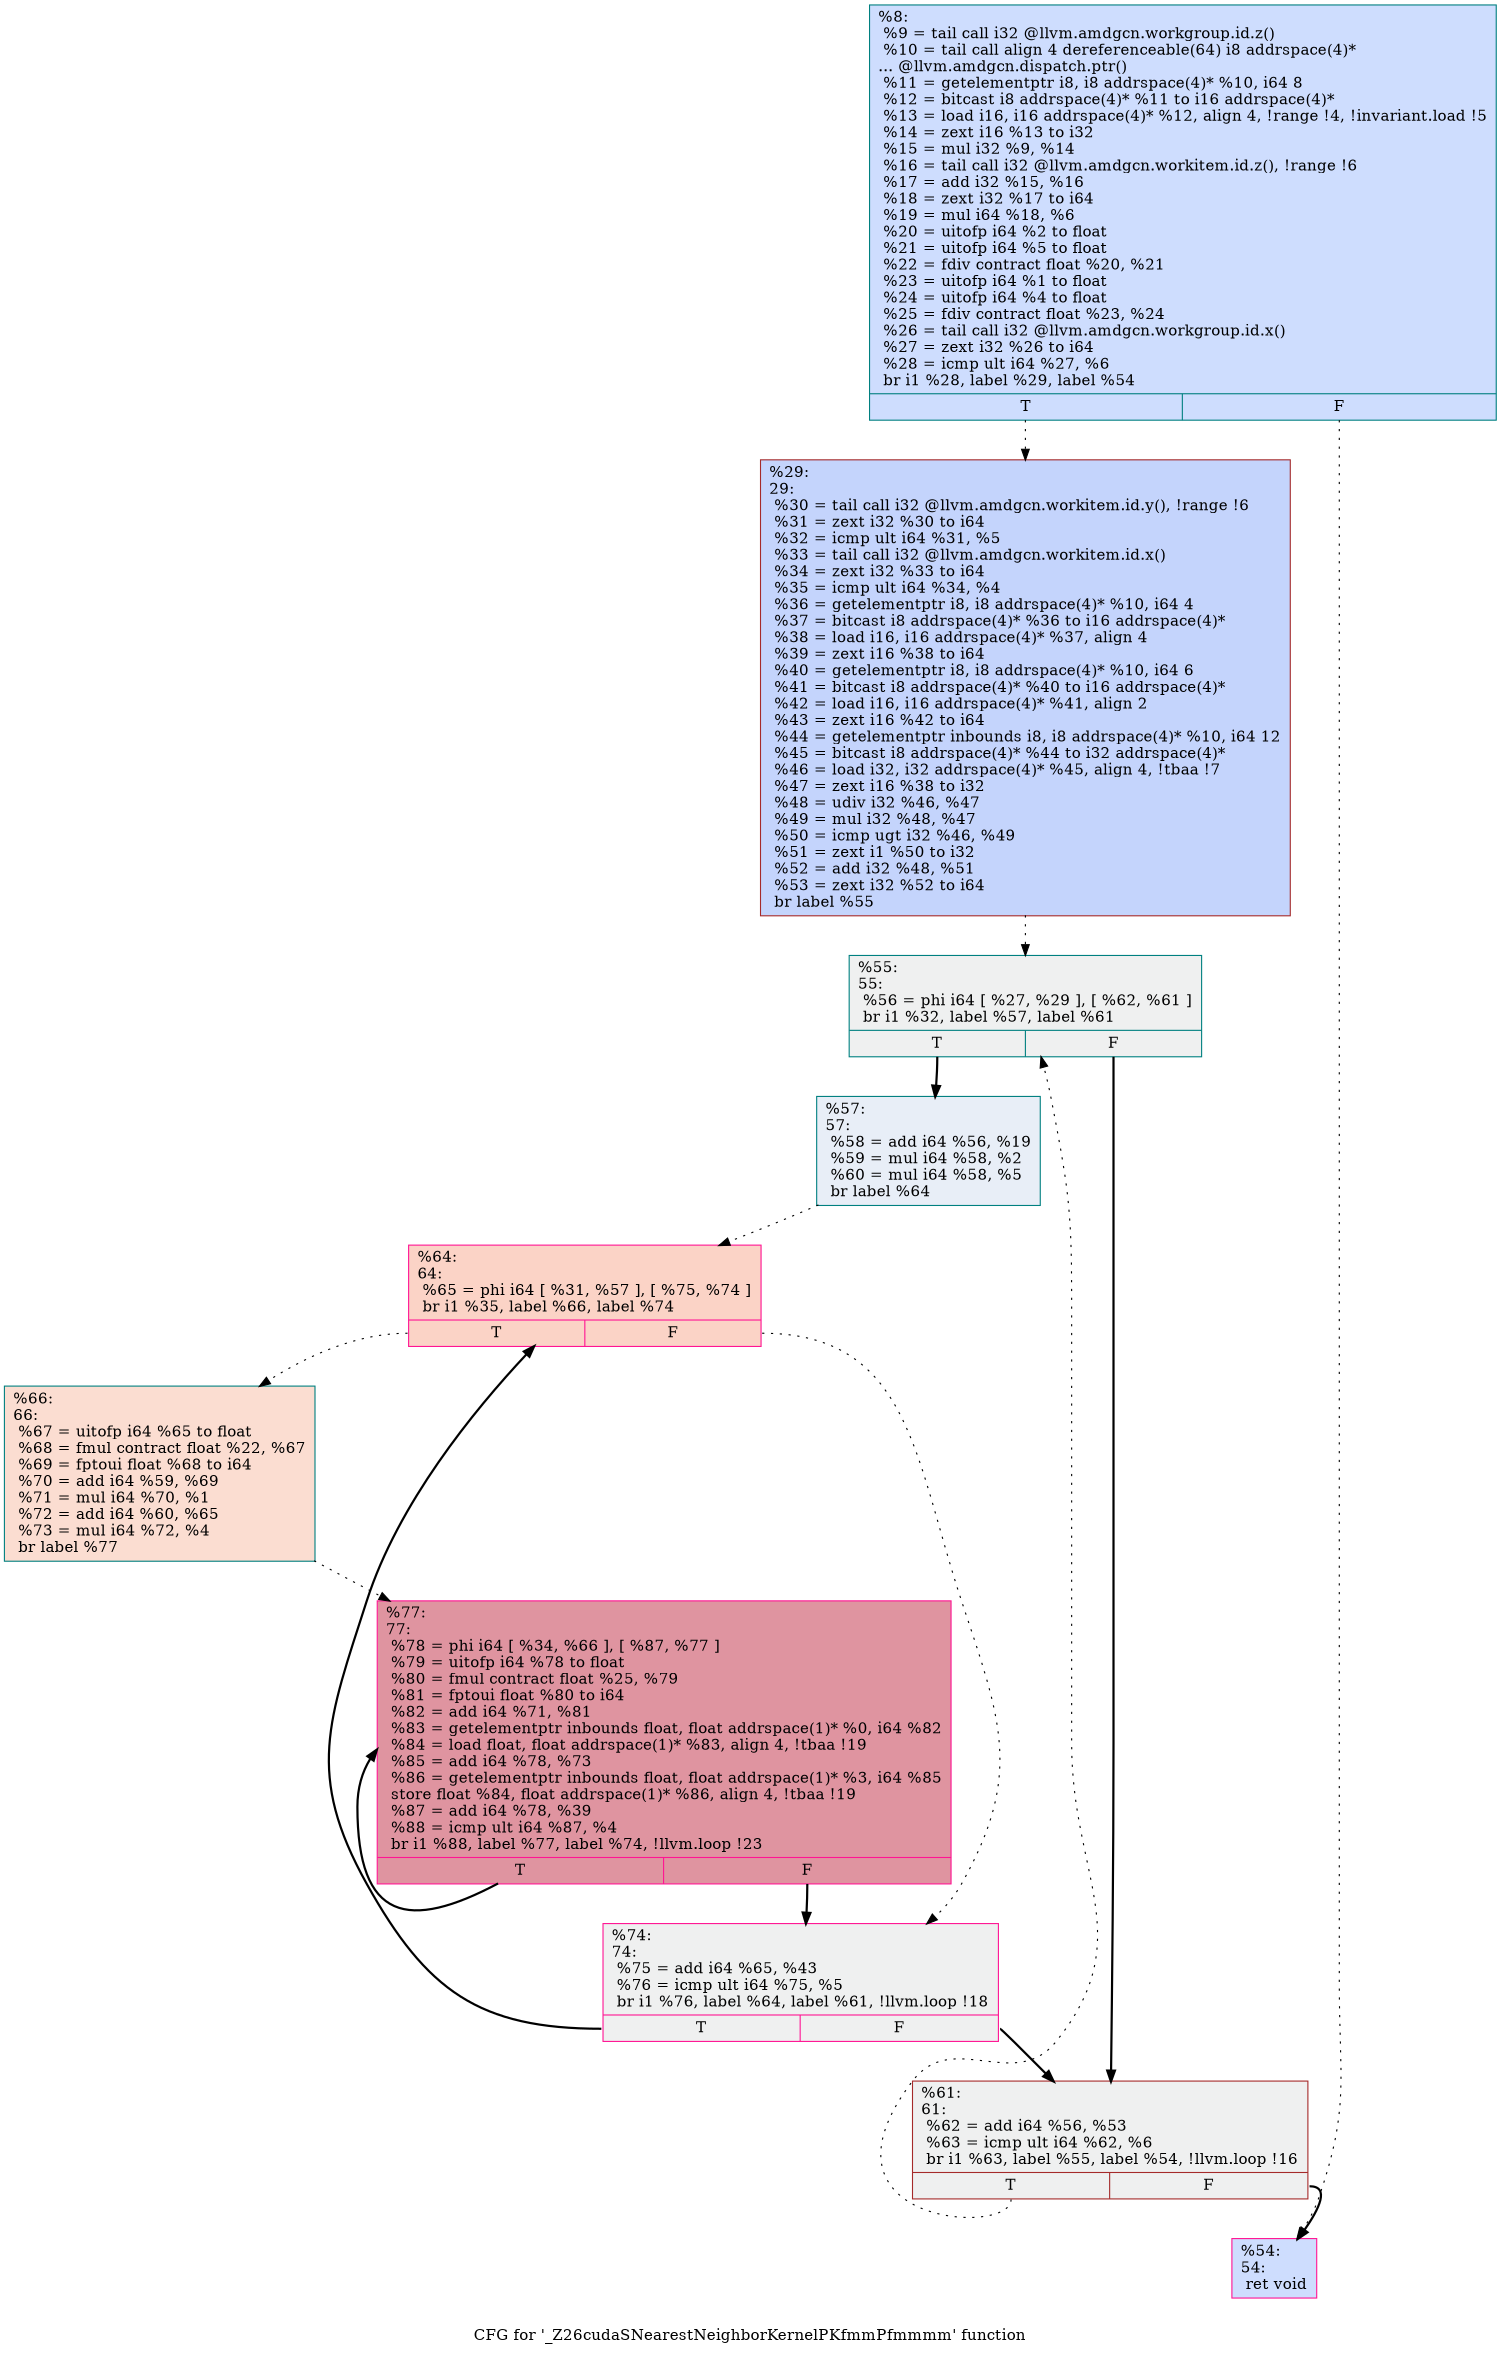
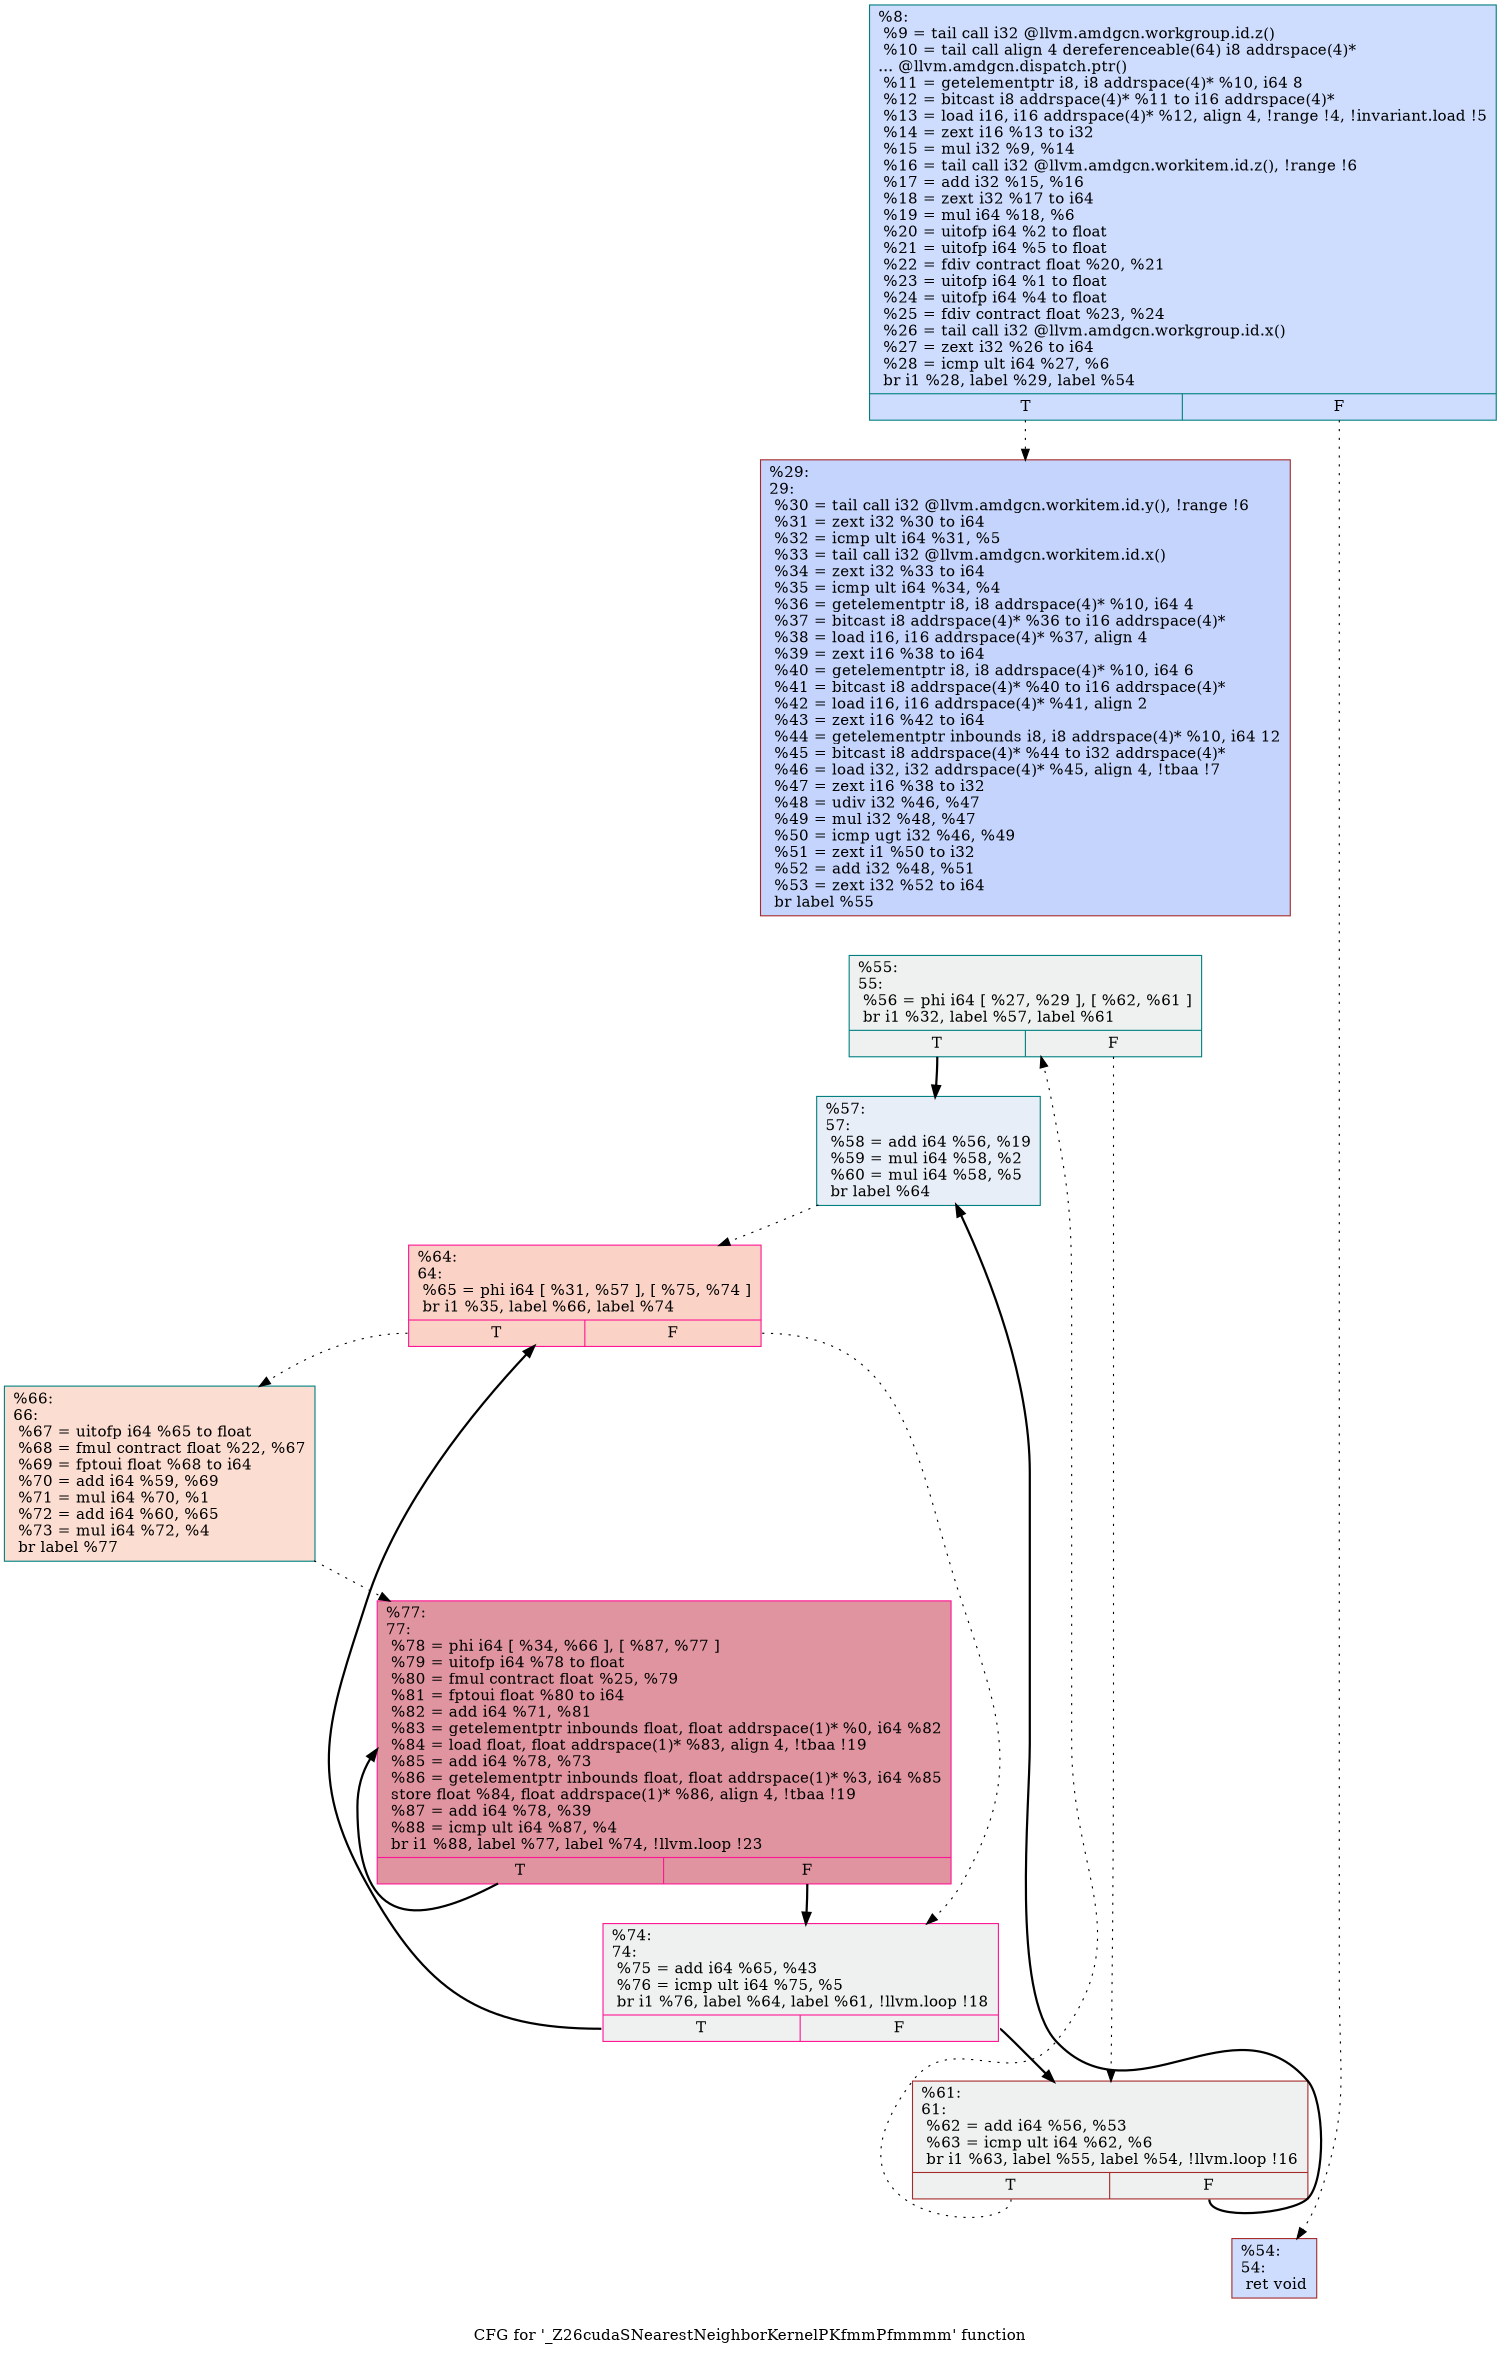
edge "%29:" -> "%55:": removed
edge "%55:" -> "%61:": style bold -> dotted
edge "%61:" -> "%54:": now "%61:" -> "%57:"
node "%54:": color deeppink -> brown
